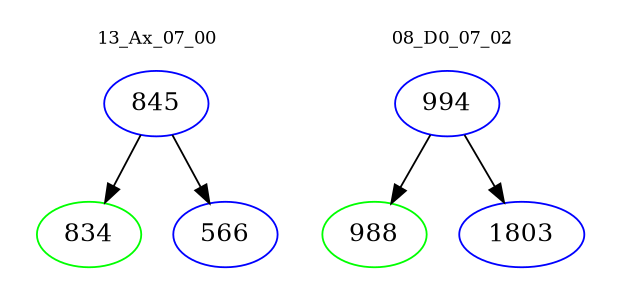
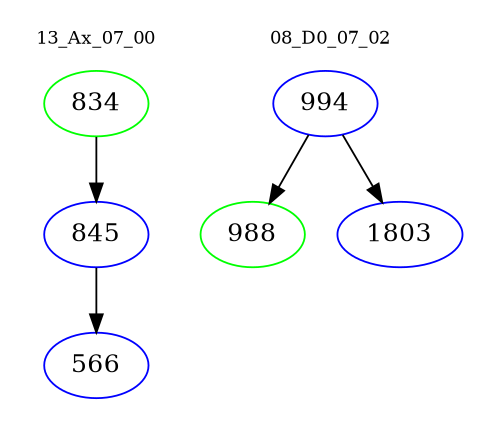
edge "845" -> "834": reversed
